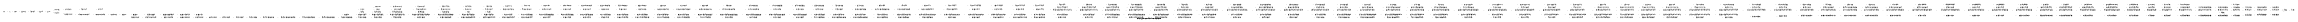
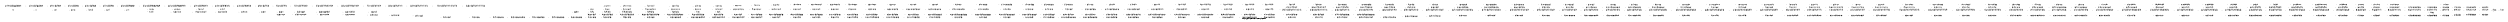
node "326, 408: 0 1 343 344 383 384 387 388 389": removed
